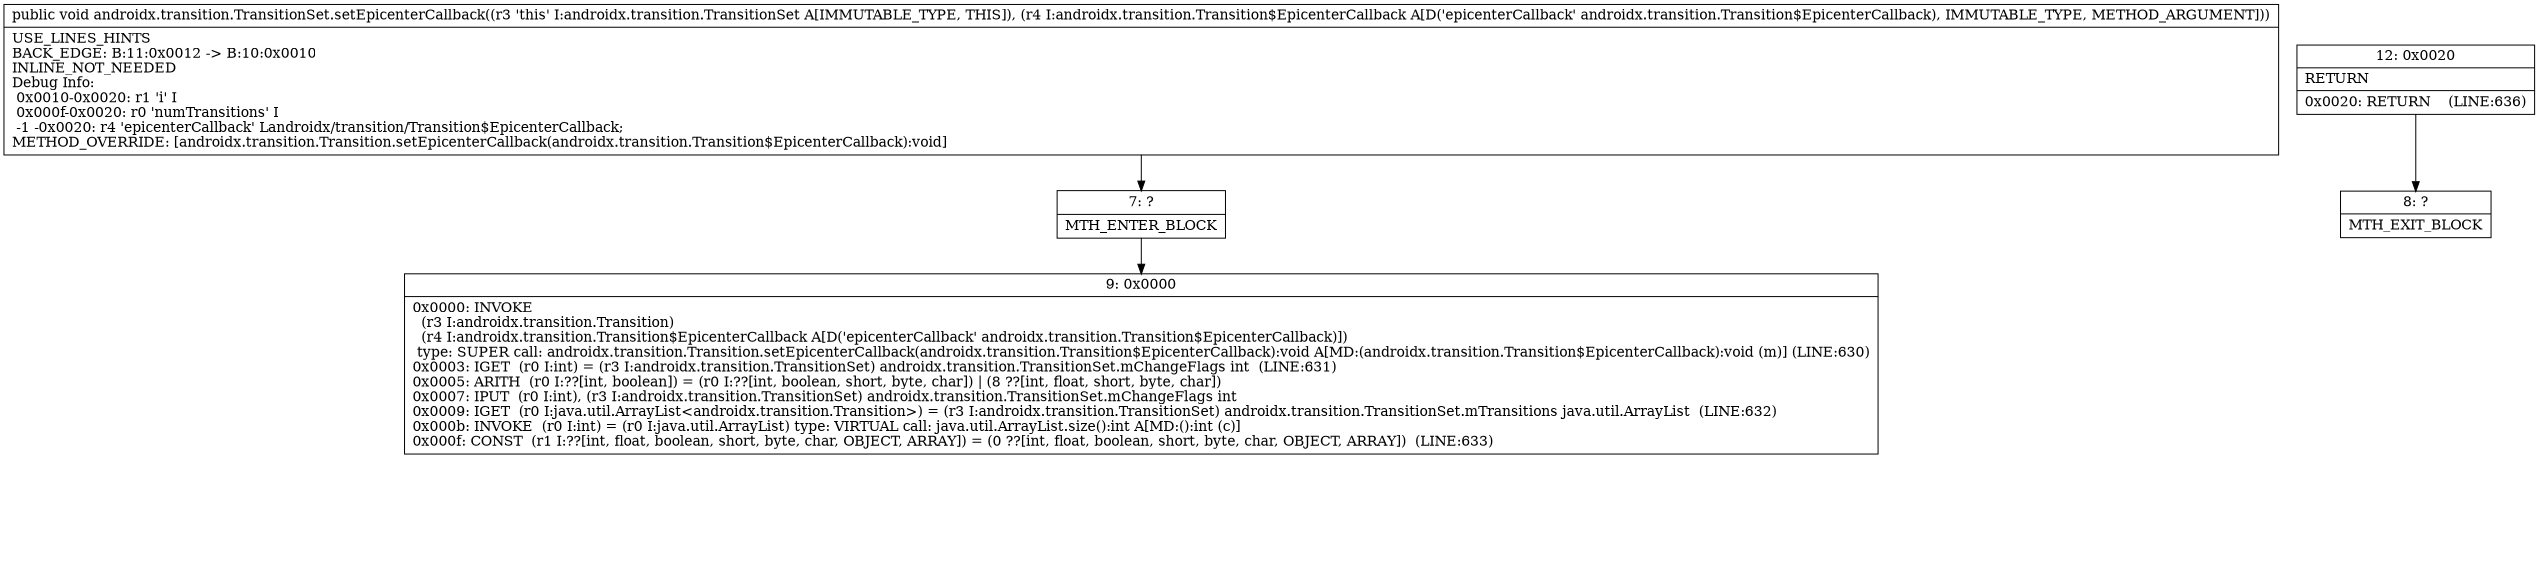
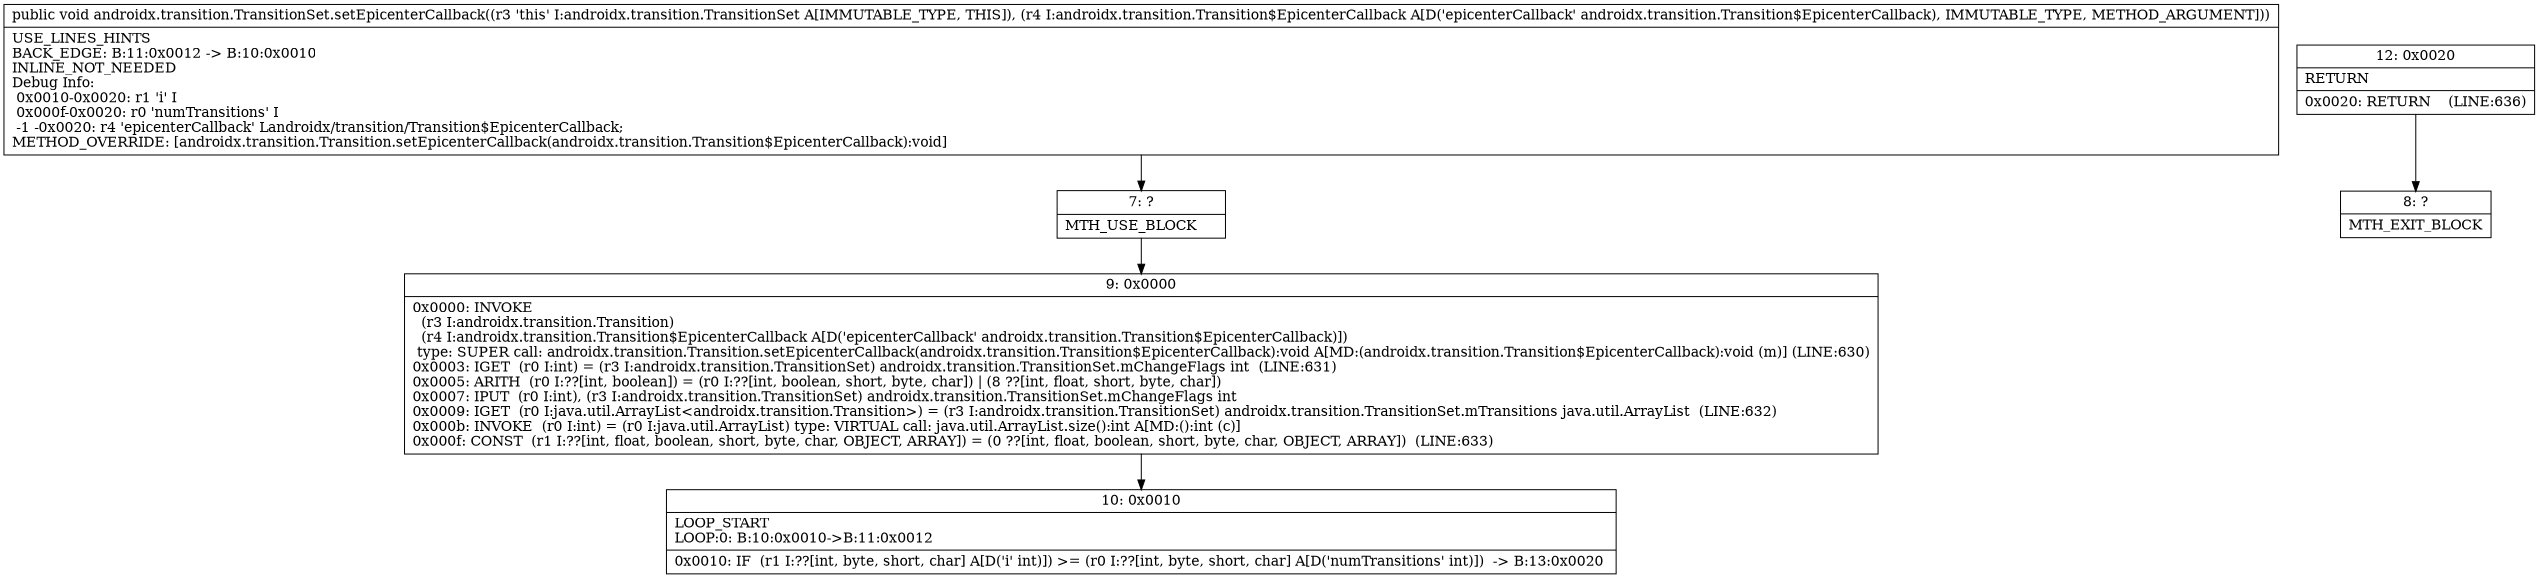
node "7: ?": text "MTH_ENTER_BLOCK" -> "MTH_USE_BLOCK"
node "10: 0x0010": added
